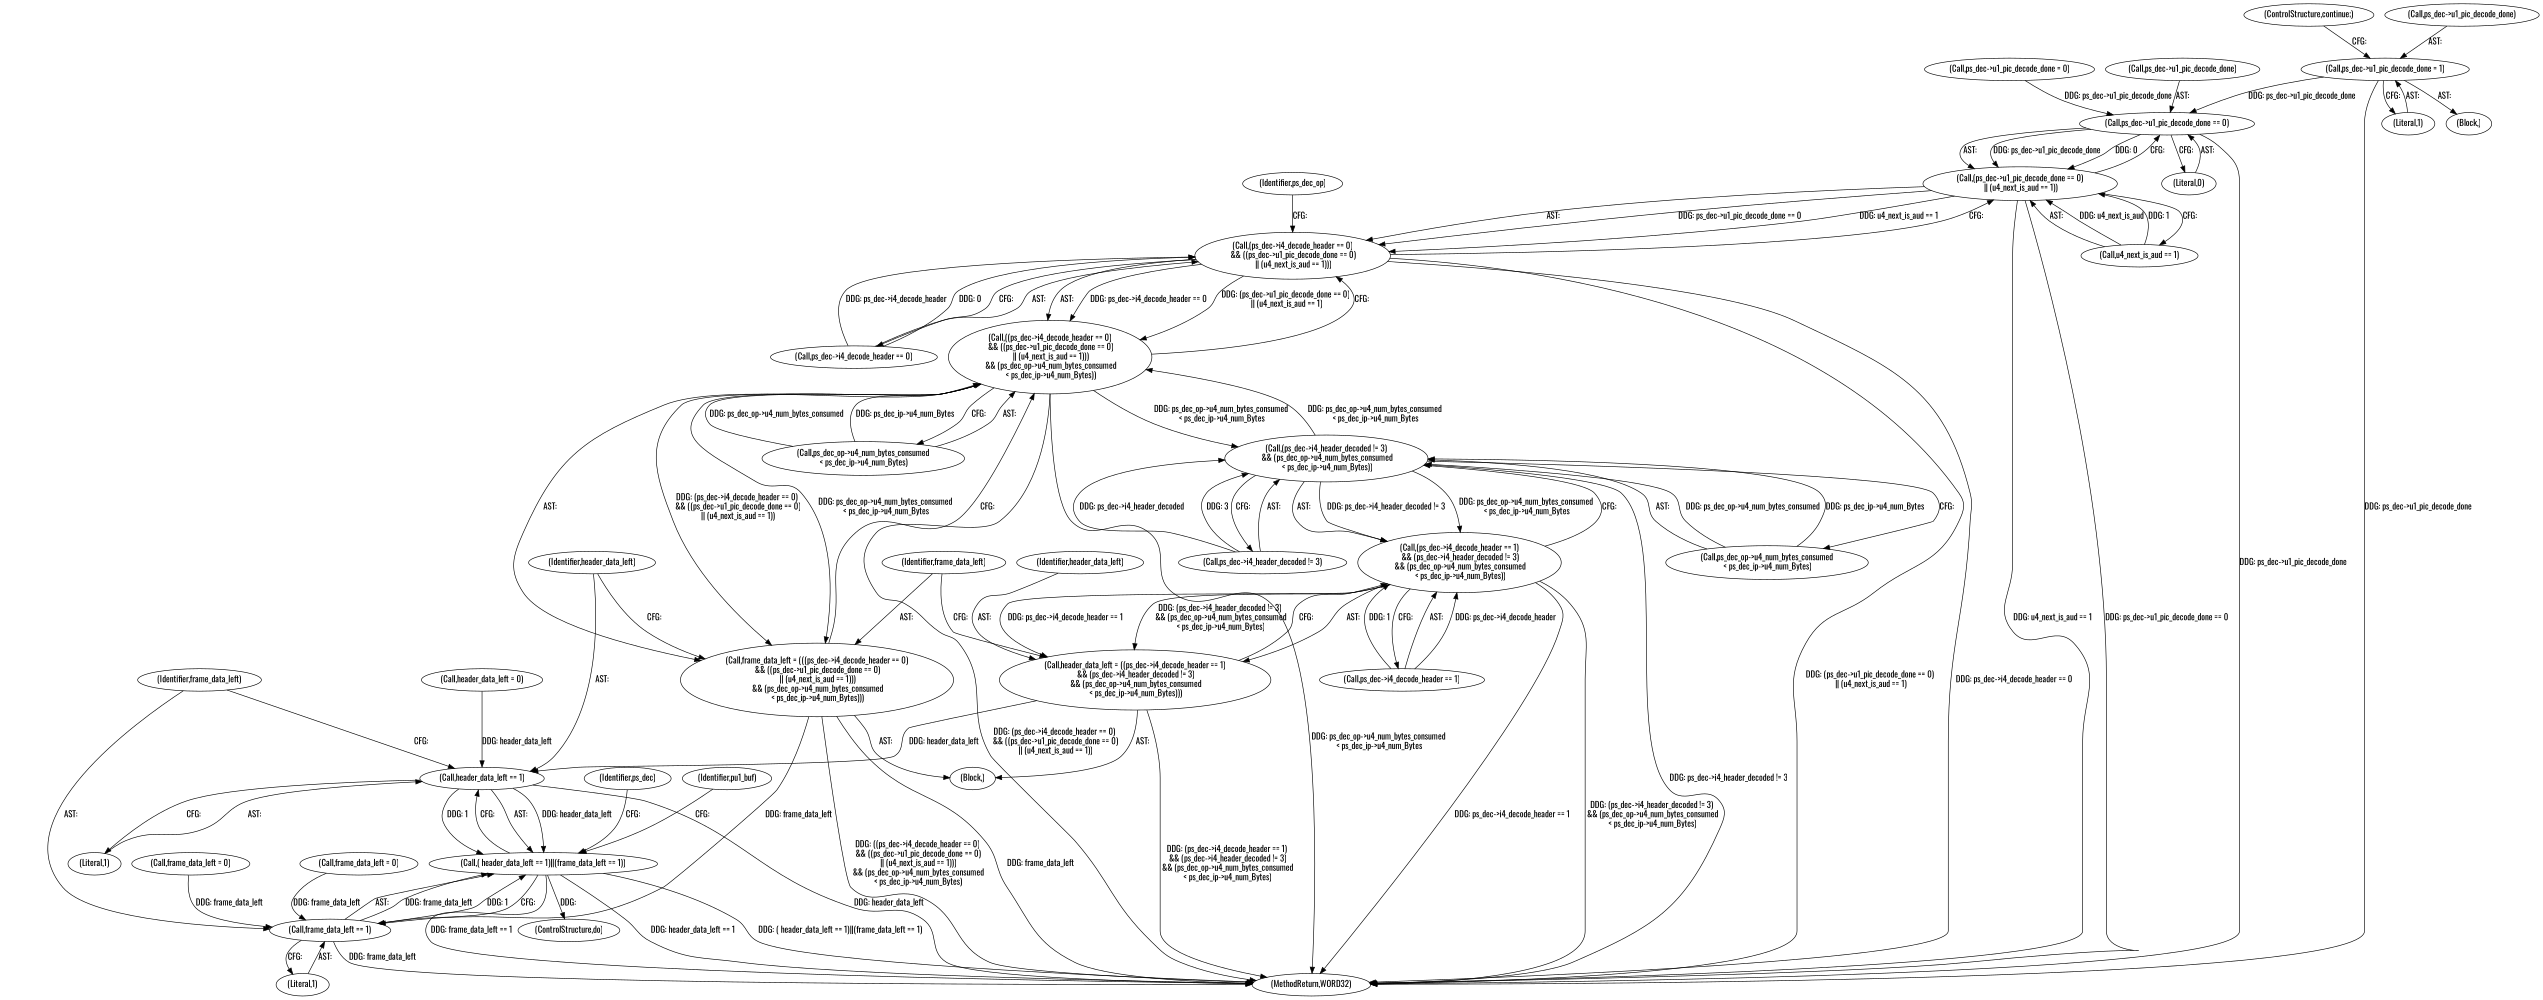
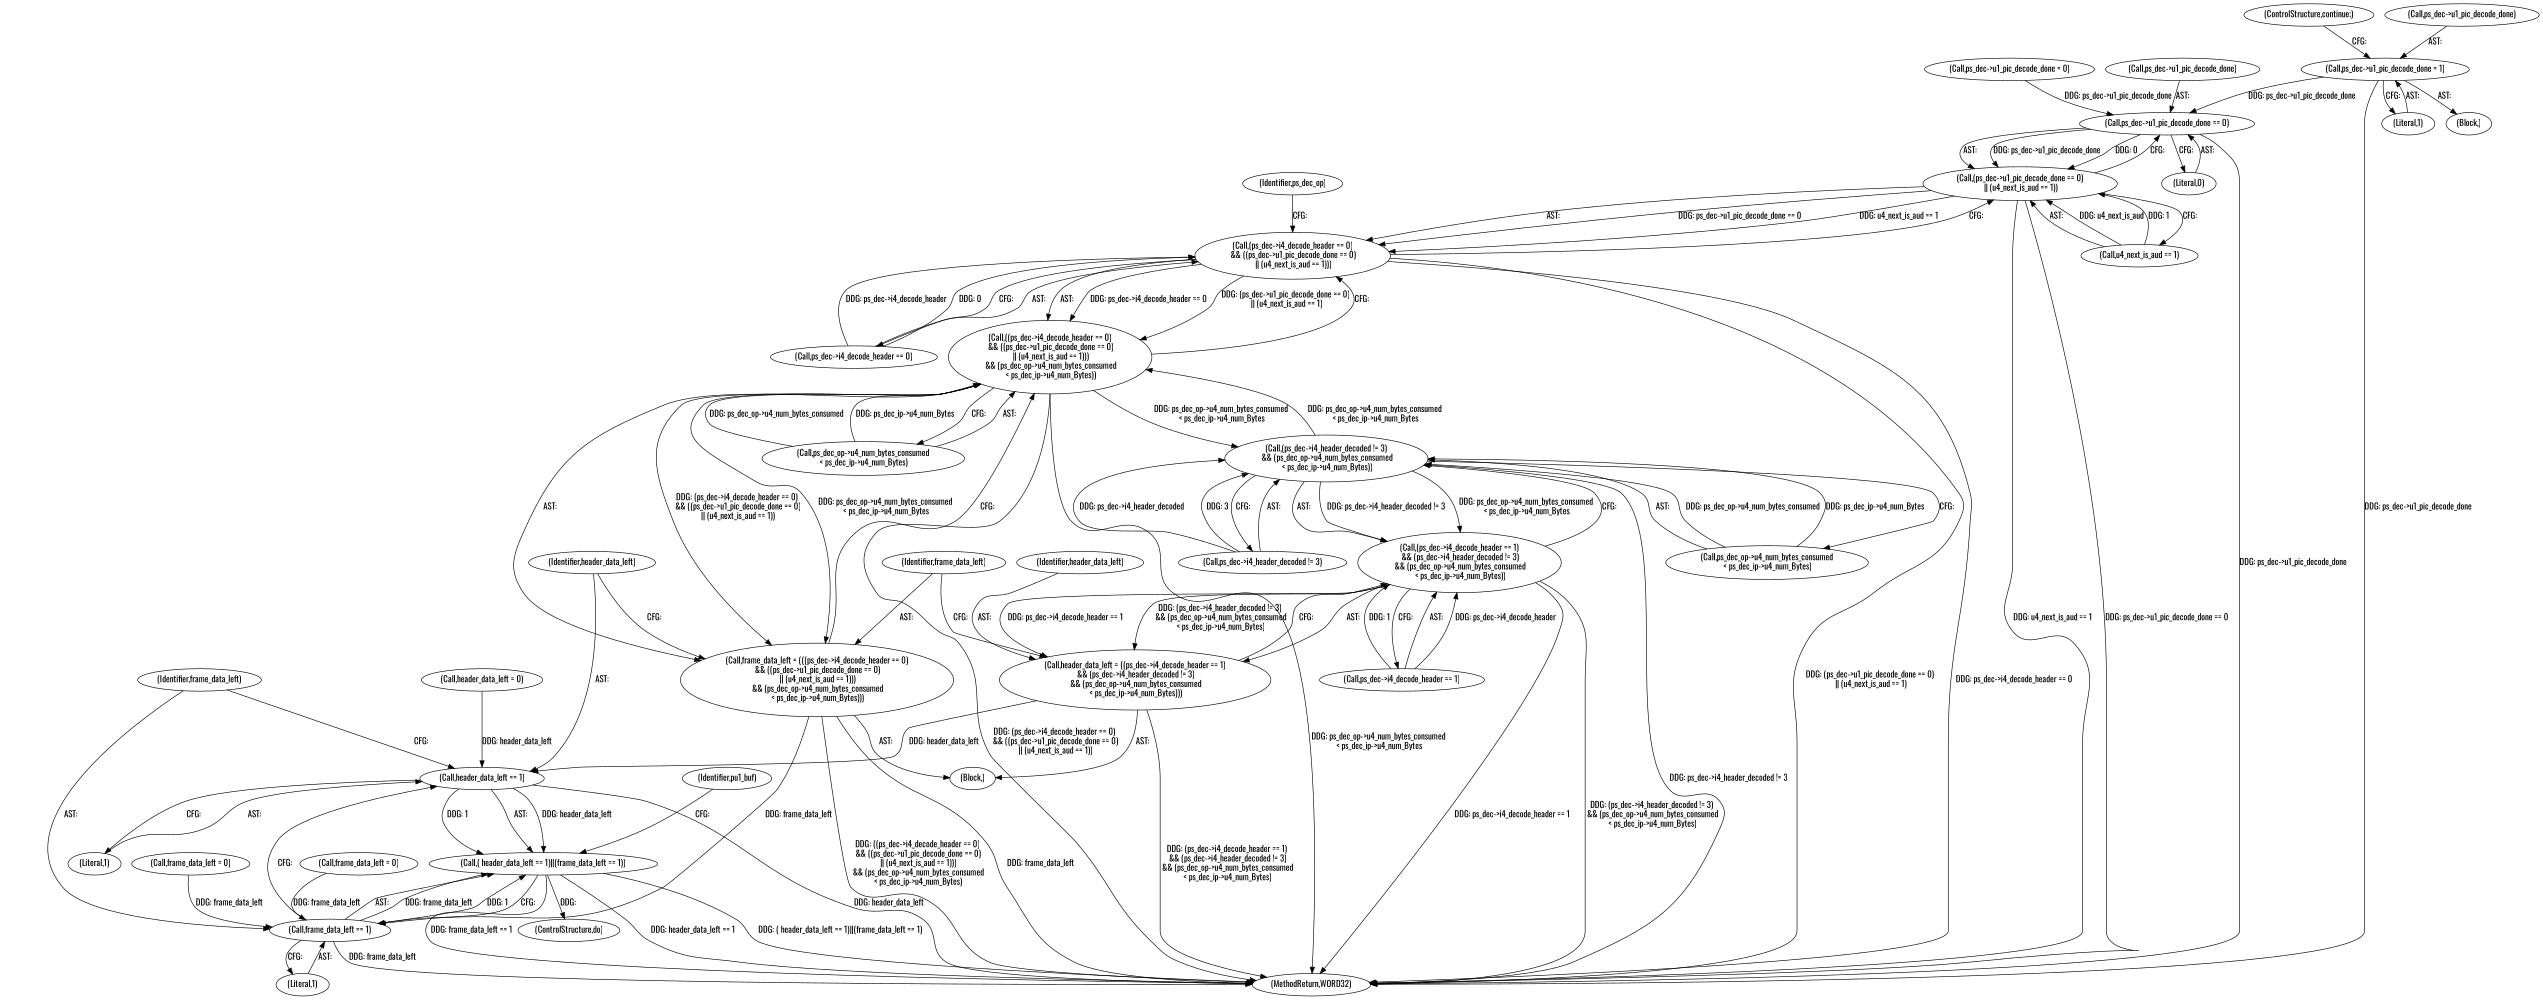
node "(Identifier,ps_dec)": removed
edge "(Call,( header_data_left == 1)||(frame_data_left == 1))" -> "(Call,header_data_left == 1)": now "(Call,frame_data_left == 1)" -> "(Call,header_data_left == 1)"
